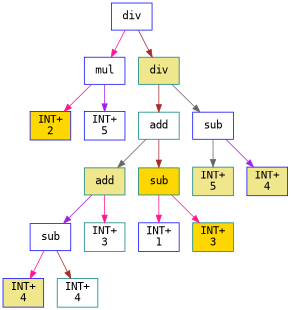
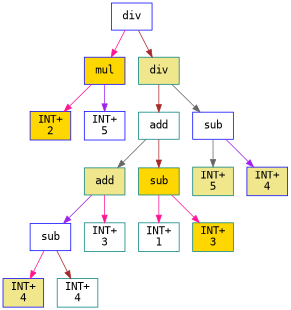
node "mul": fillcolor white -> gold
node "INT+ 1": color blue -> teal
